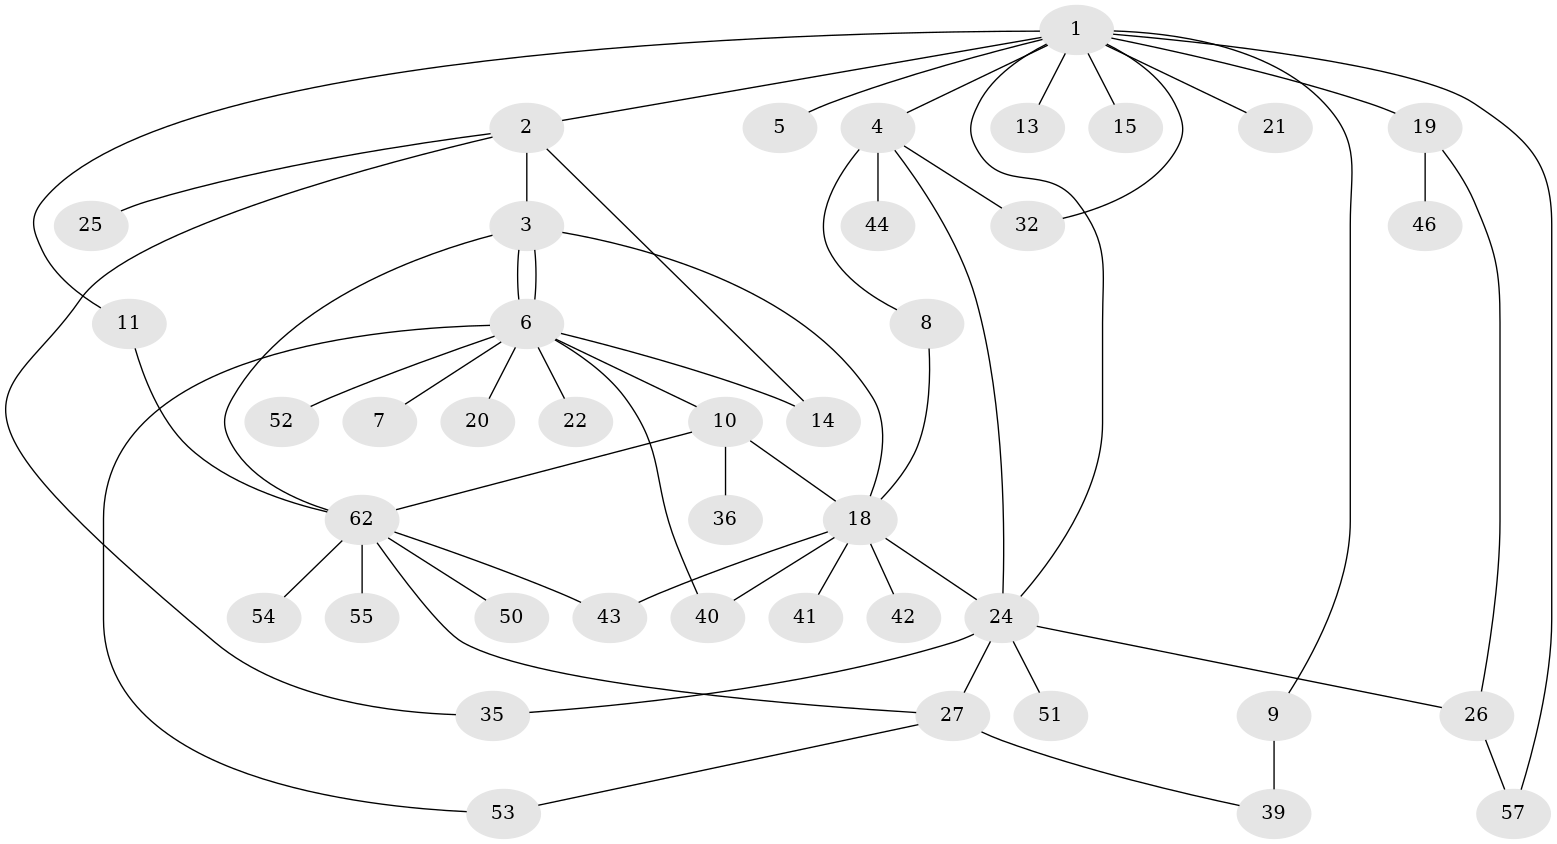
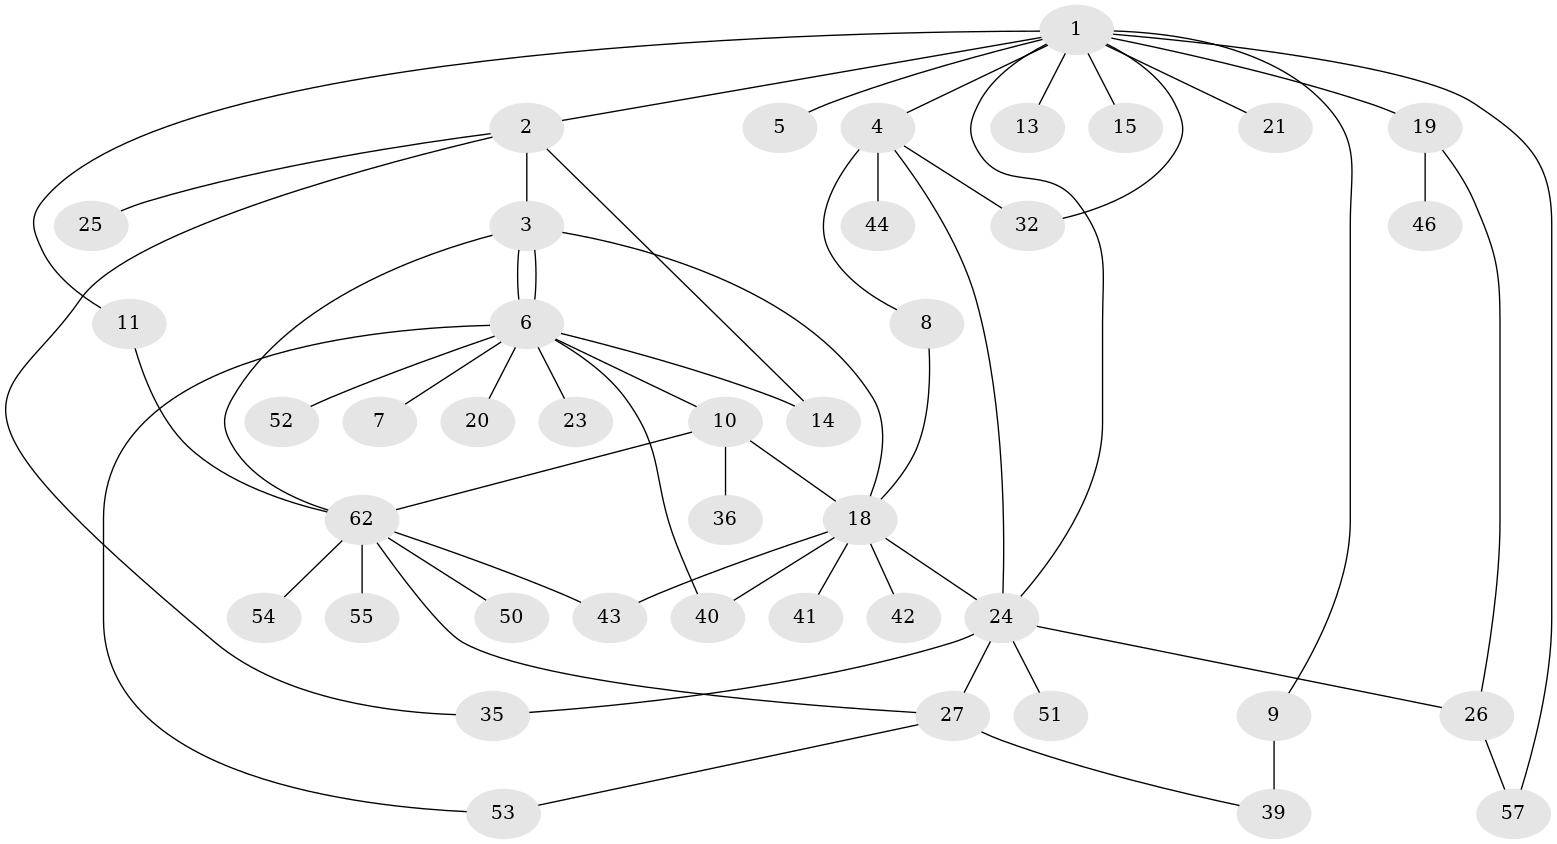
node "22": label "22" -> "23"
